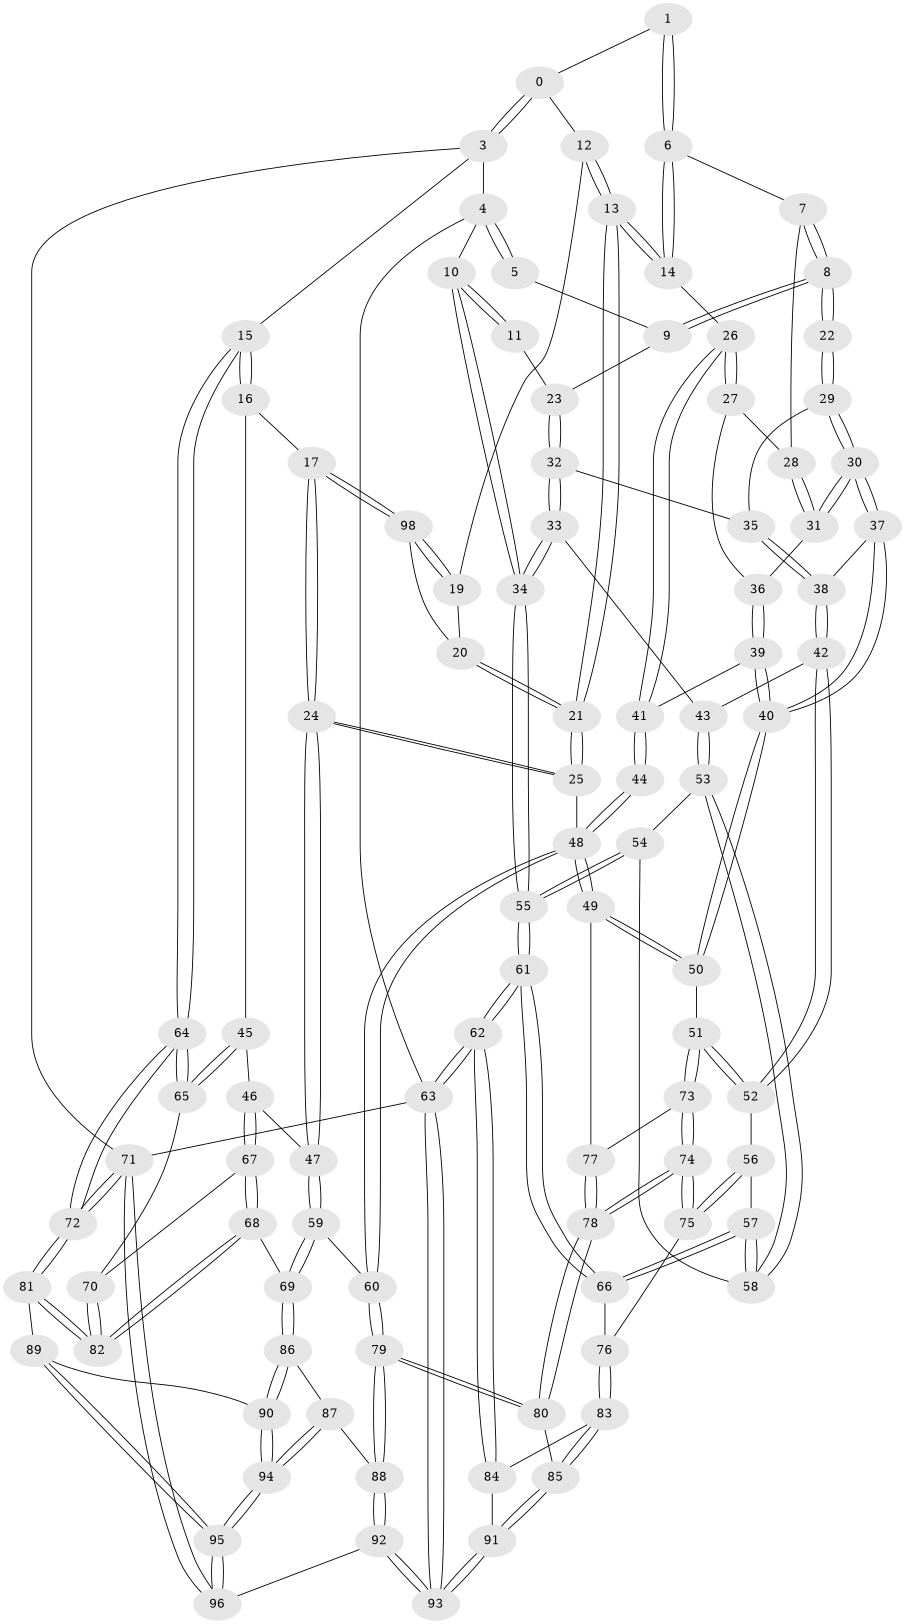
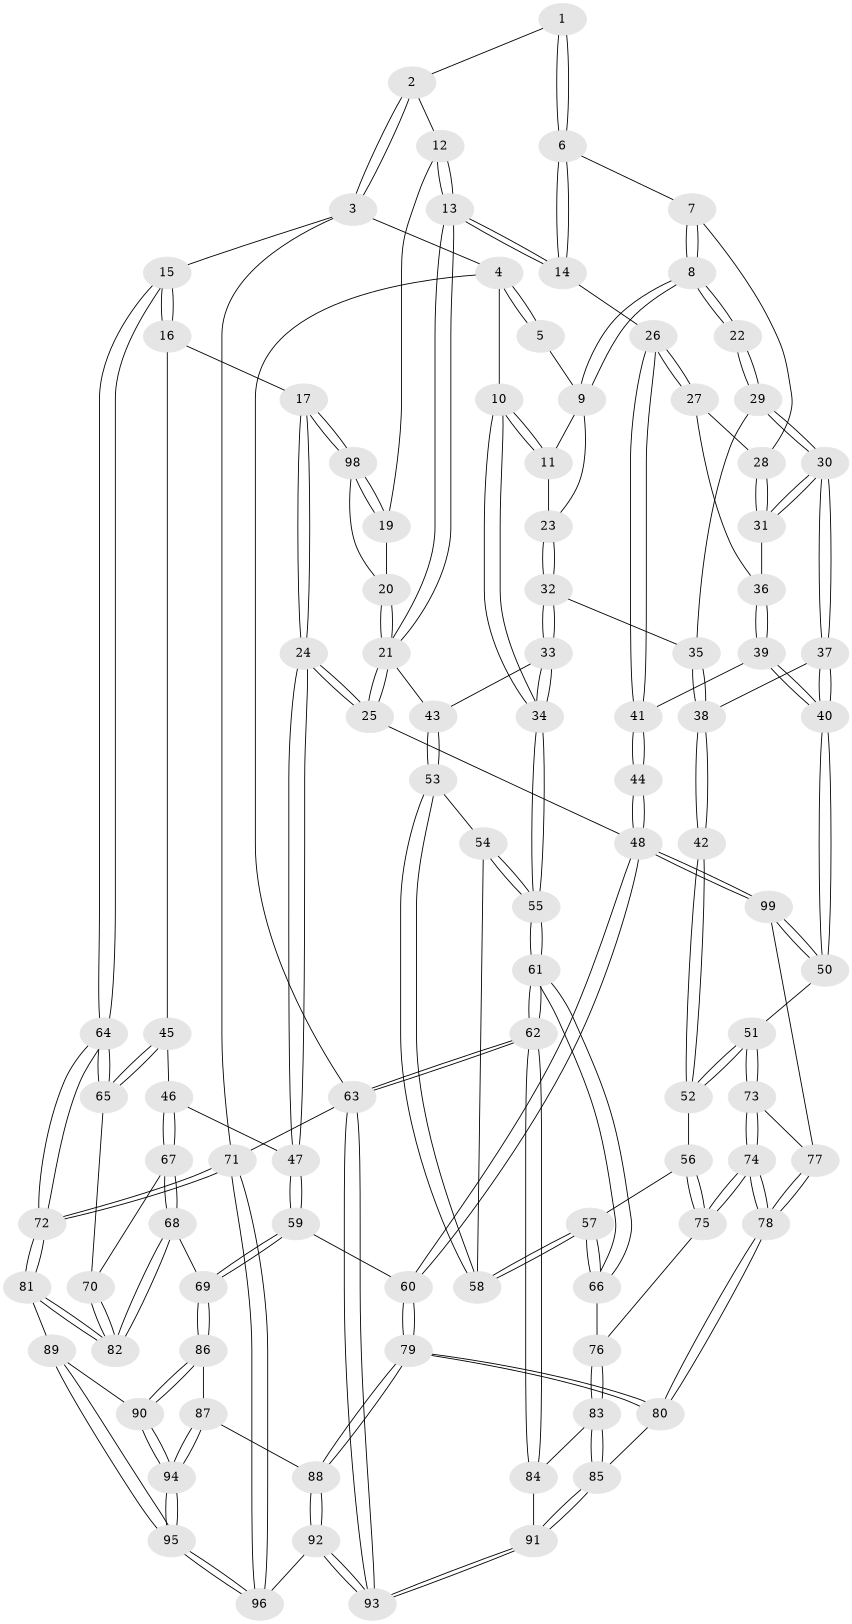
node "0": label "0" -> "2"
edge "9" -- "11": added
edge "42" -- "43": now "21" -- "43"
node "49": label "49" -> "99"
